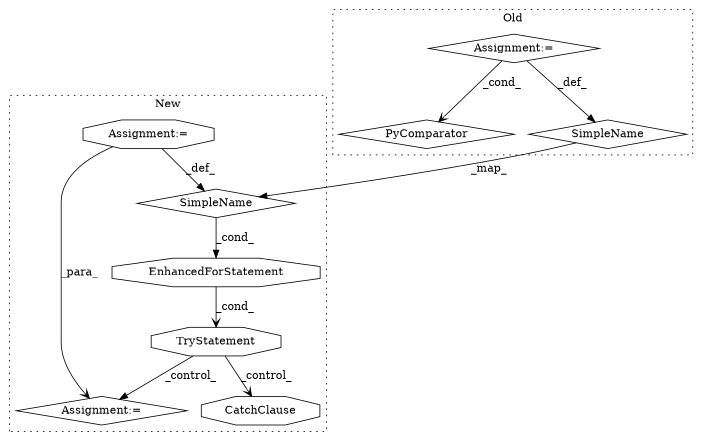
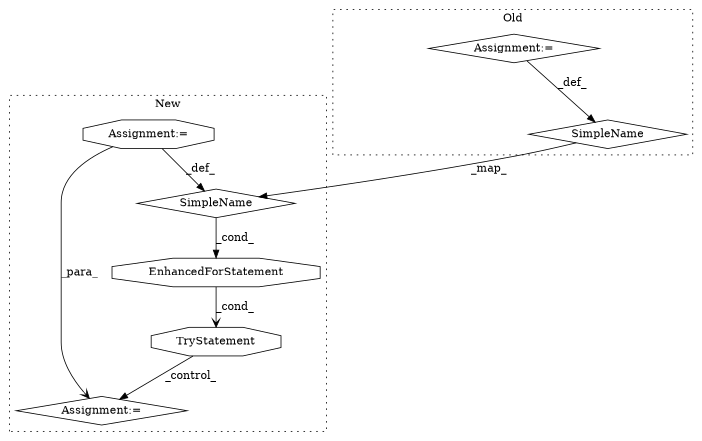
node "PyComparator": removed
node "CatchClause": removed
